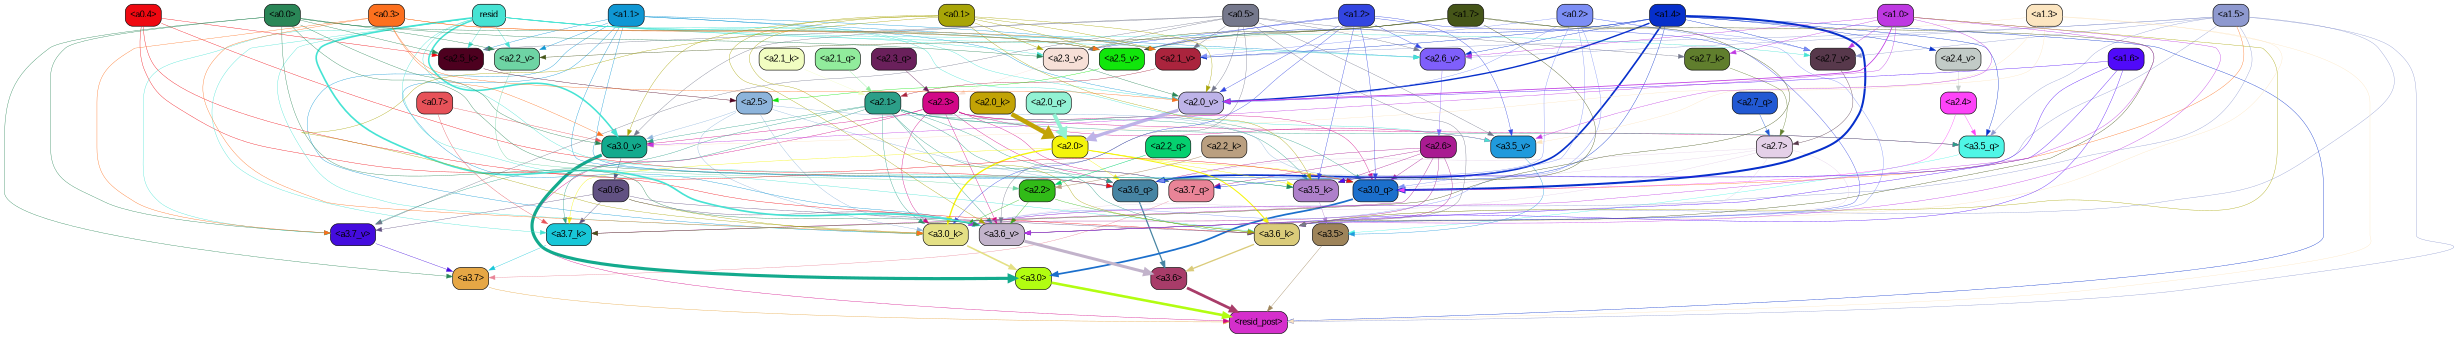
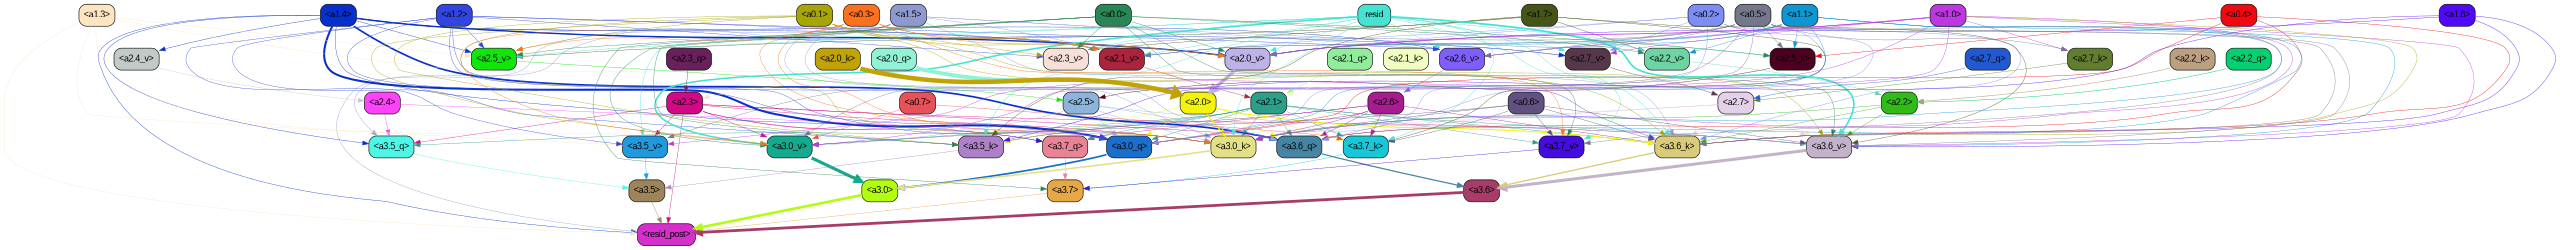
edge "<a2.3_v>" -> "<a2.0_v>": now "<a0.0>" -> "<a2.0_v>"
edge "<a3.0_v>" -> "<a0.6>": reversed
edge "<a0.6>" -> "<a3.0_k>": color #a8a507 -> #615182
